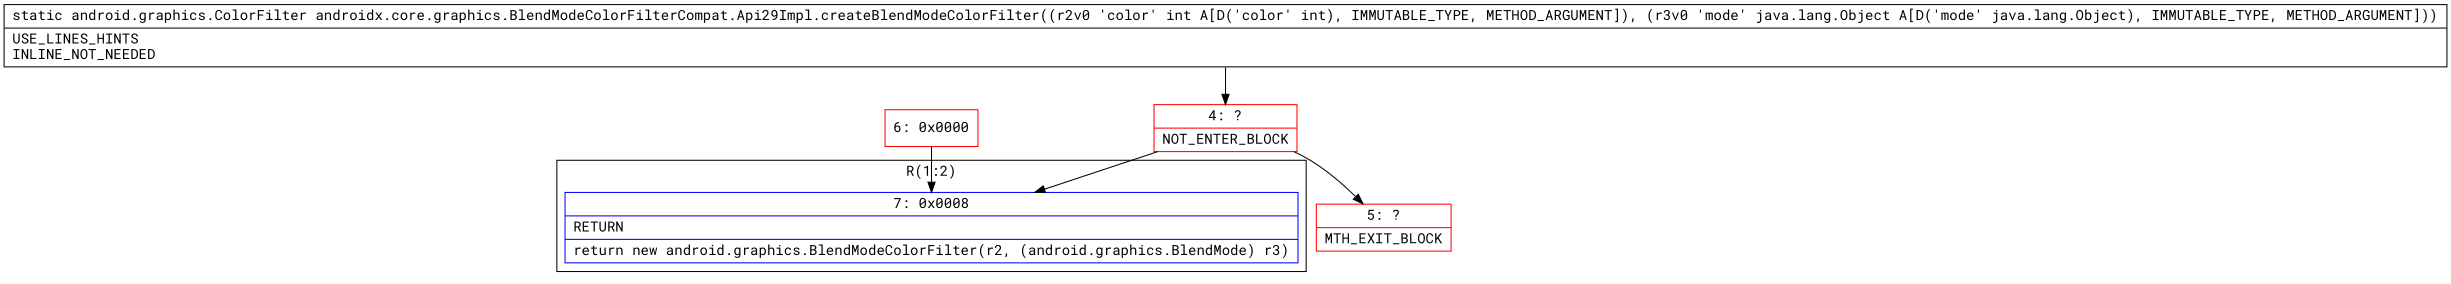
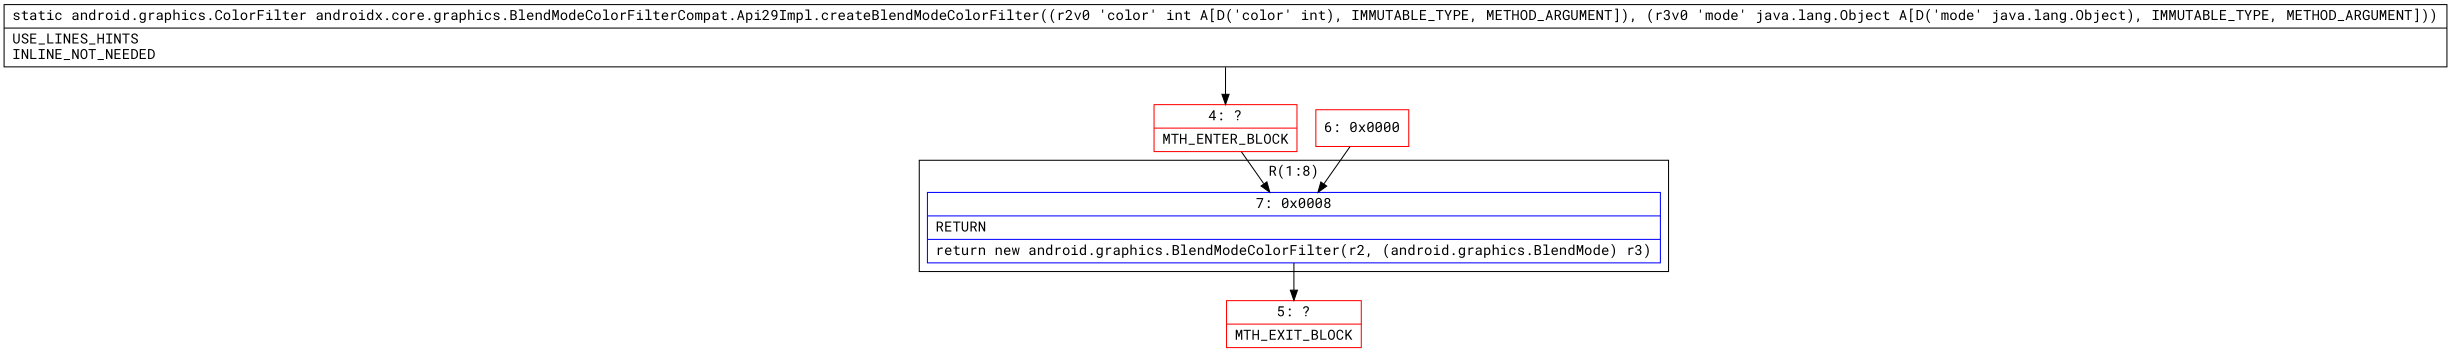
node "4: ?": text "NOT_ENTER_BLOCK" -> "MTH_ENTER_BLOCK"
edge "4: ?" -> "5: ?": now "7: 0x0008" -> "5: ?"
cluster "R(1:2)": label "R(1:2)" -> "R(1:8)"
